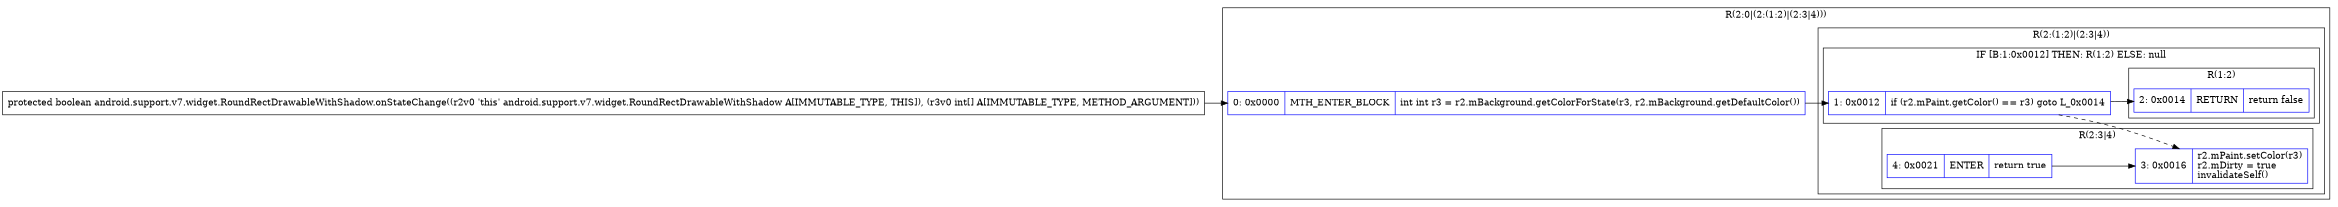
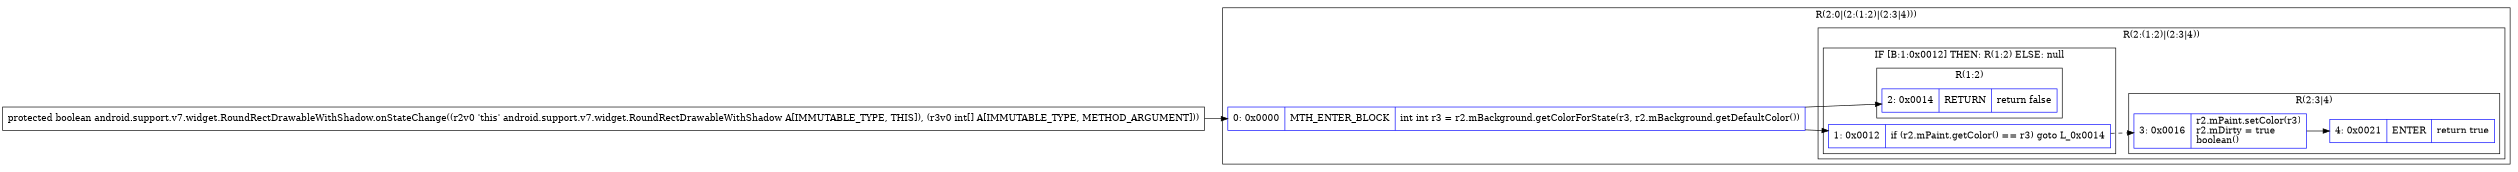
edge "1: 0x0012" -> "2: 0x0014": now "0: 0x0000" -> "2: 0x0014"
edge "4: 0x0021" -> "3: 0x0016": reversed
node "3: 0x0016": text "invalidateSelf()" -> "boolean()"
